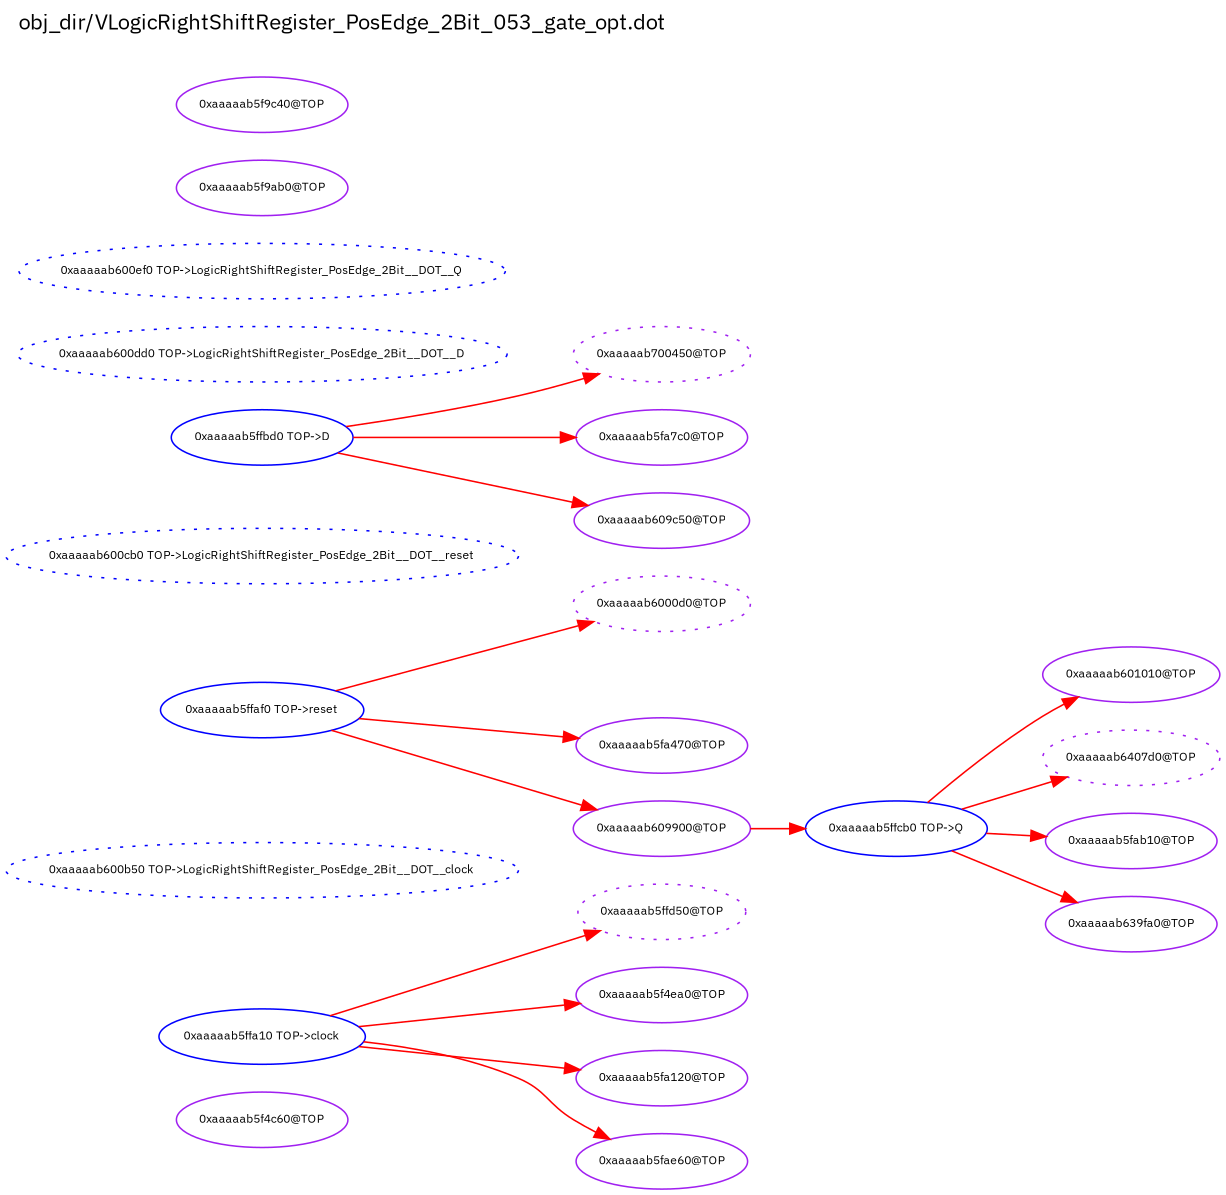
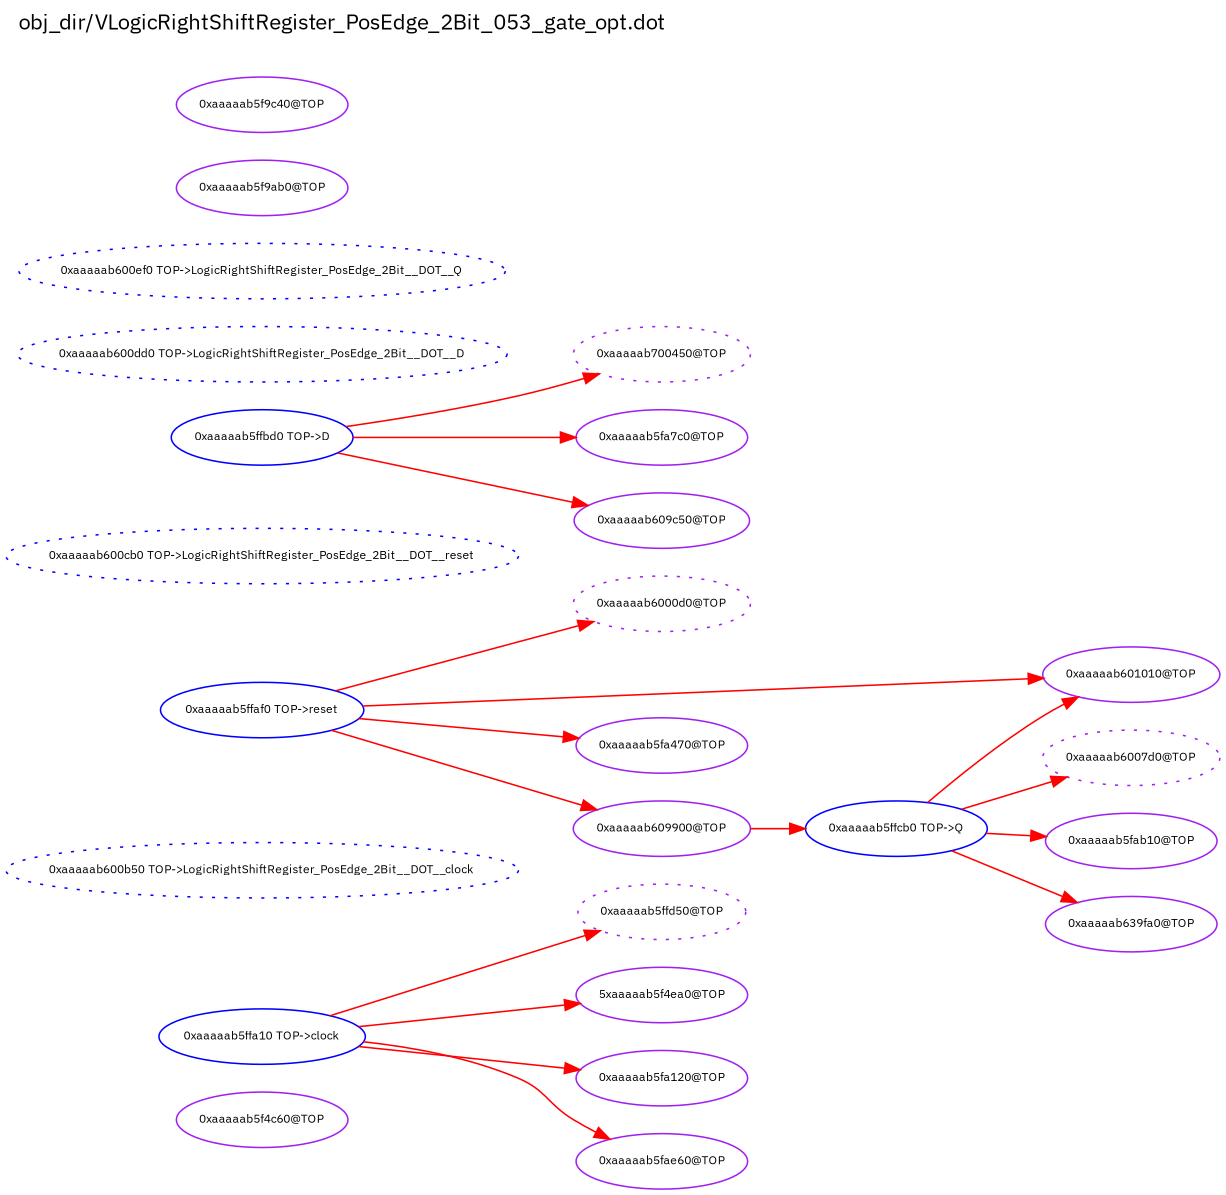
edge "0xaaaaab5ffaf0 TOP->reset" -> "0xaaaaab601010@TOP": added
node "0xaaaaab6407d0@TOP": label "0xaaaaab6407d0@TOP" -> "0xaaaaab6007d0@TOP"
node "0xaaaaab5f4ea0@TOP": label "0xaaaaab5f4ea0@TOP" -> "5xaaaaab5f4ea0@TOP"
